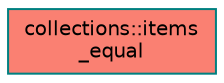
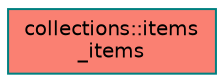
node "collections::items _equal": label "collections::items _equal" -> "collections::items _items"
